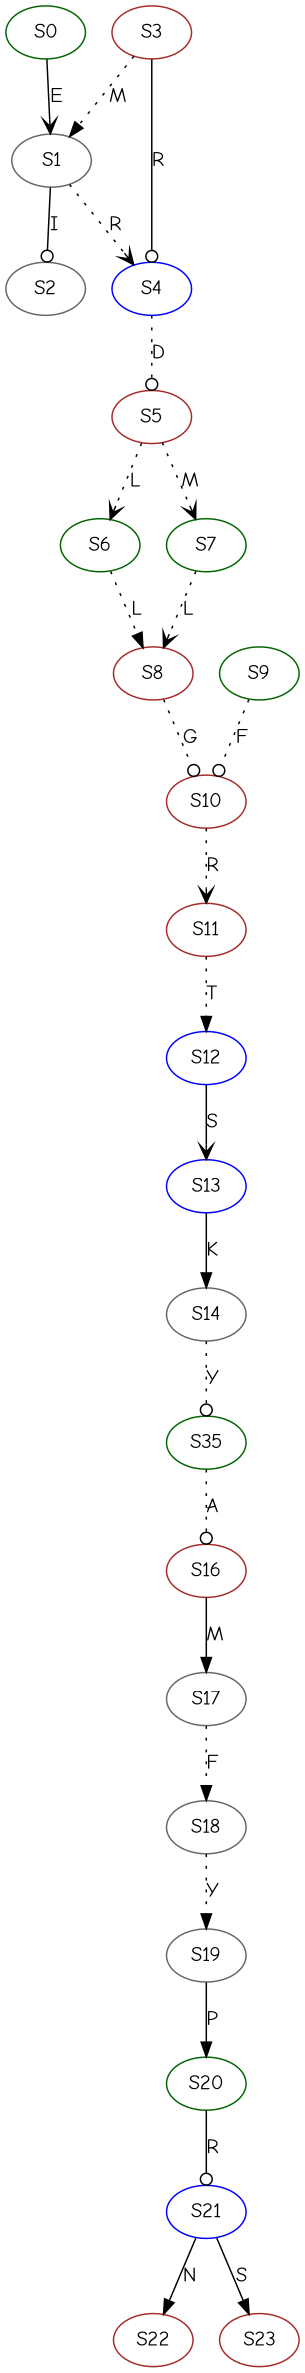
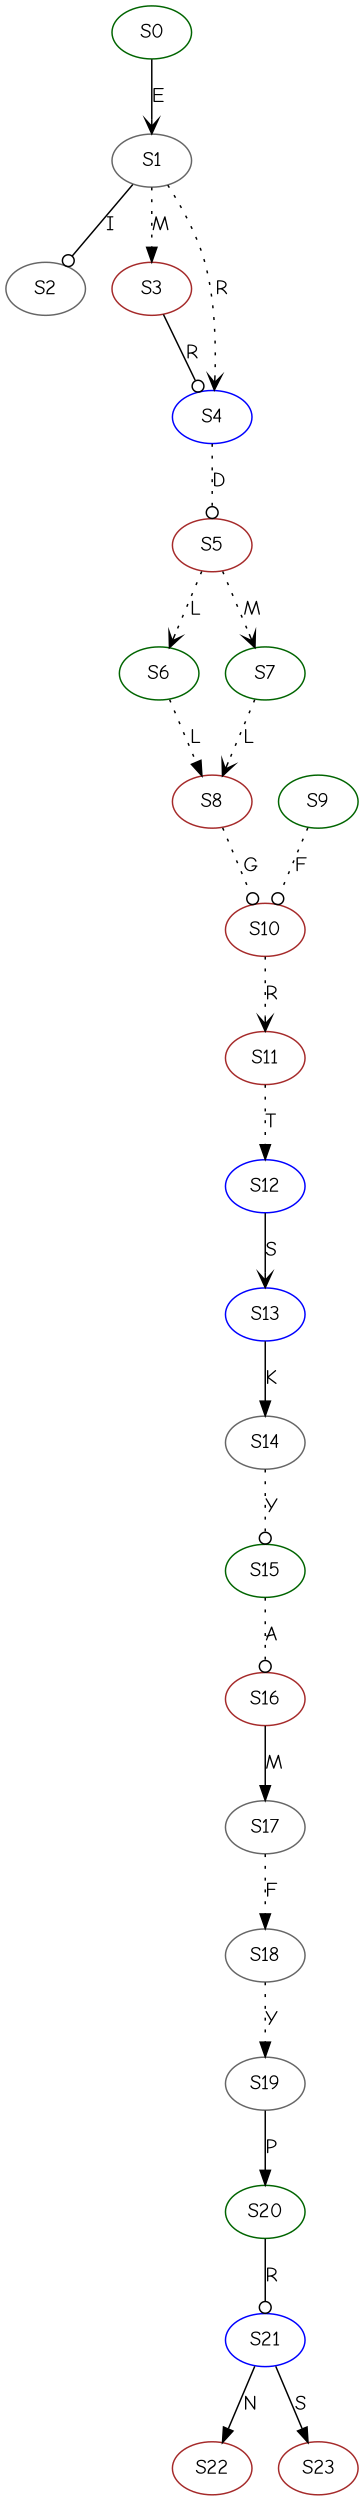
edge "S3" -> "S1": reversed
node "S35": label "S35" -> "S15"
